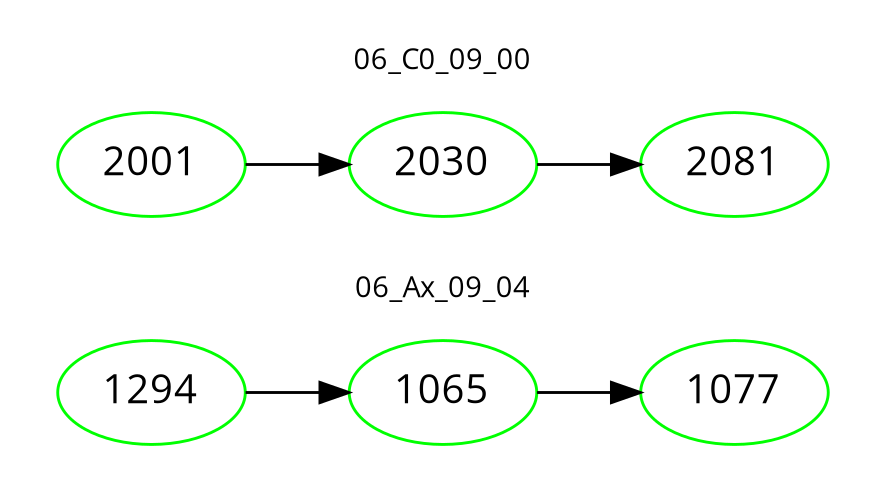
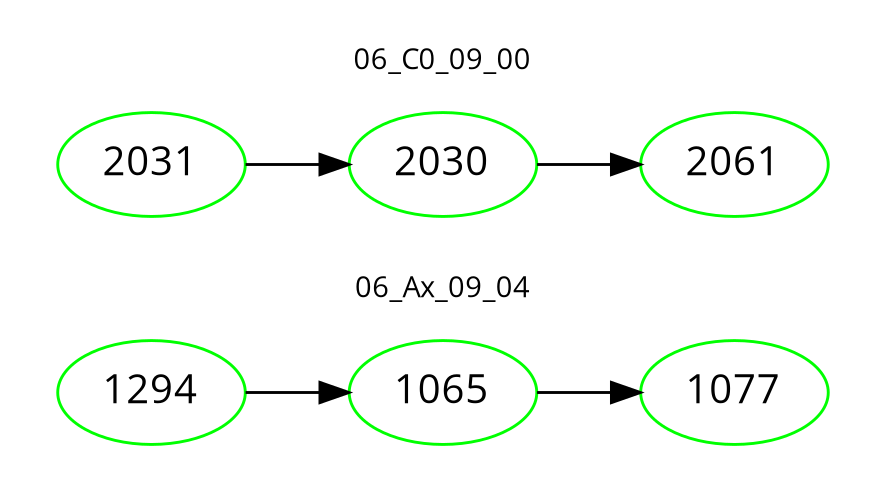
node "2001": label "2001" -> "2031"
node "2081": label "2081" -> "2061"
